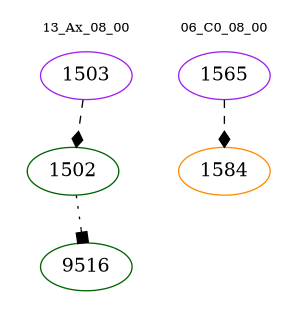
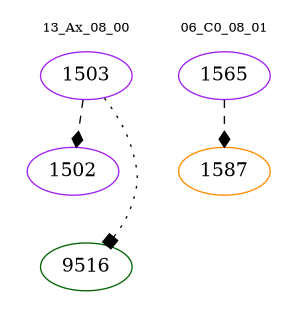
cluster "06_C0_08_00": label "06_C0_08_00" -> "06_C0_08_01"
node "1502": color darkgreen -> purple
node "1584": label "1584" -> "1587"
edge "1502" -> "9516": now "1503" -> "9516"
